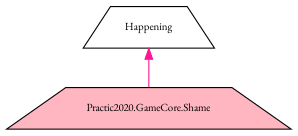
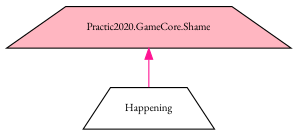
edge "Practic2020.GameCore.Shame" -> "Happening": reversed
